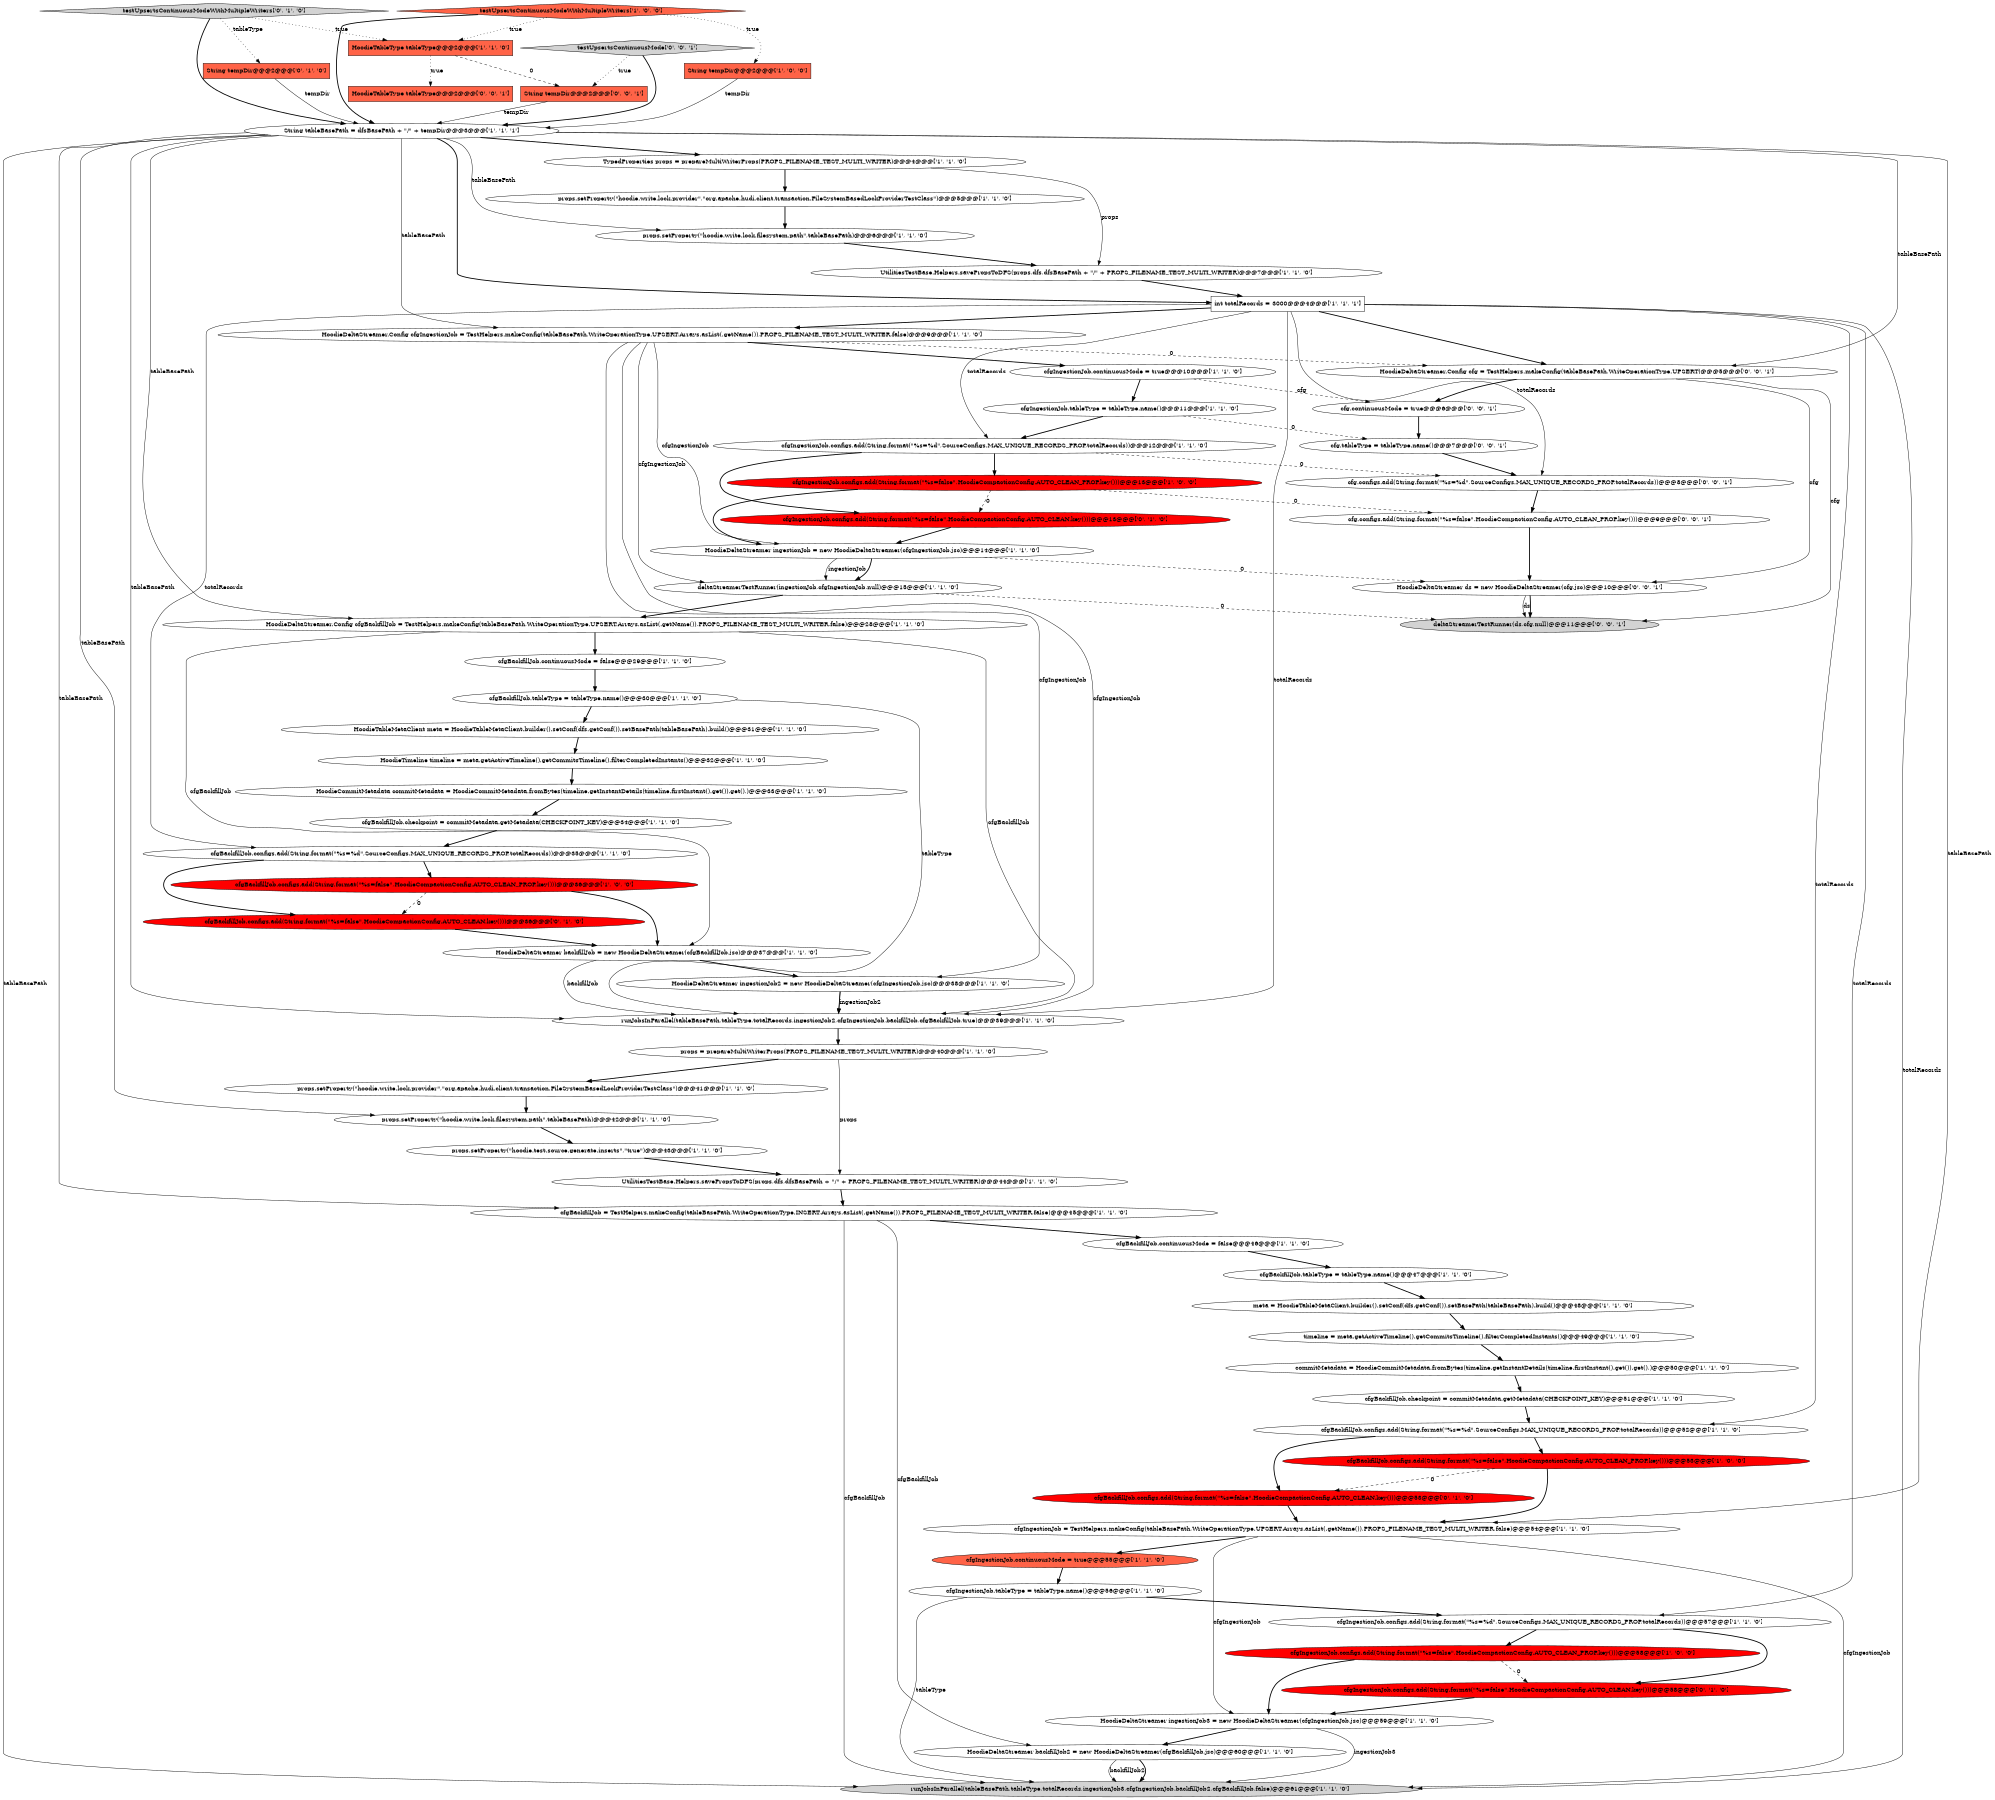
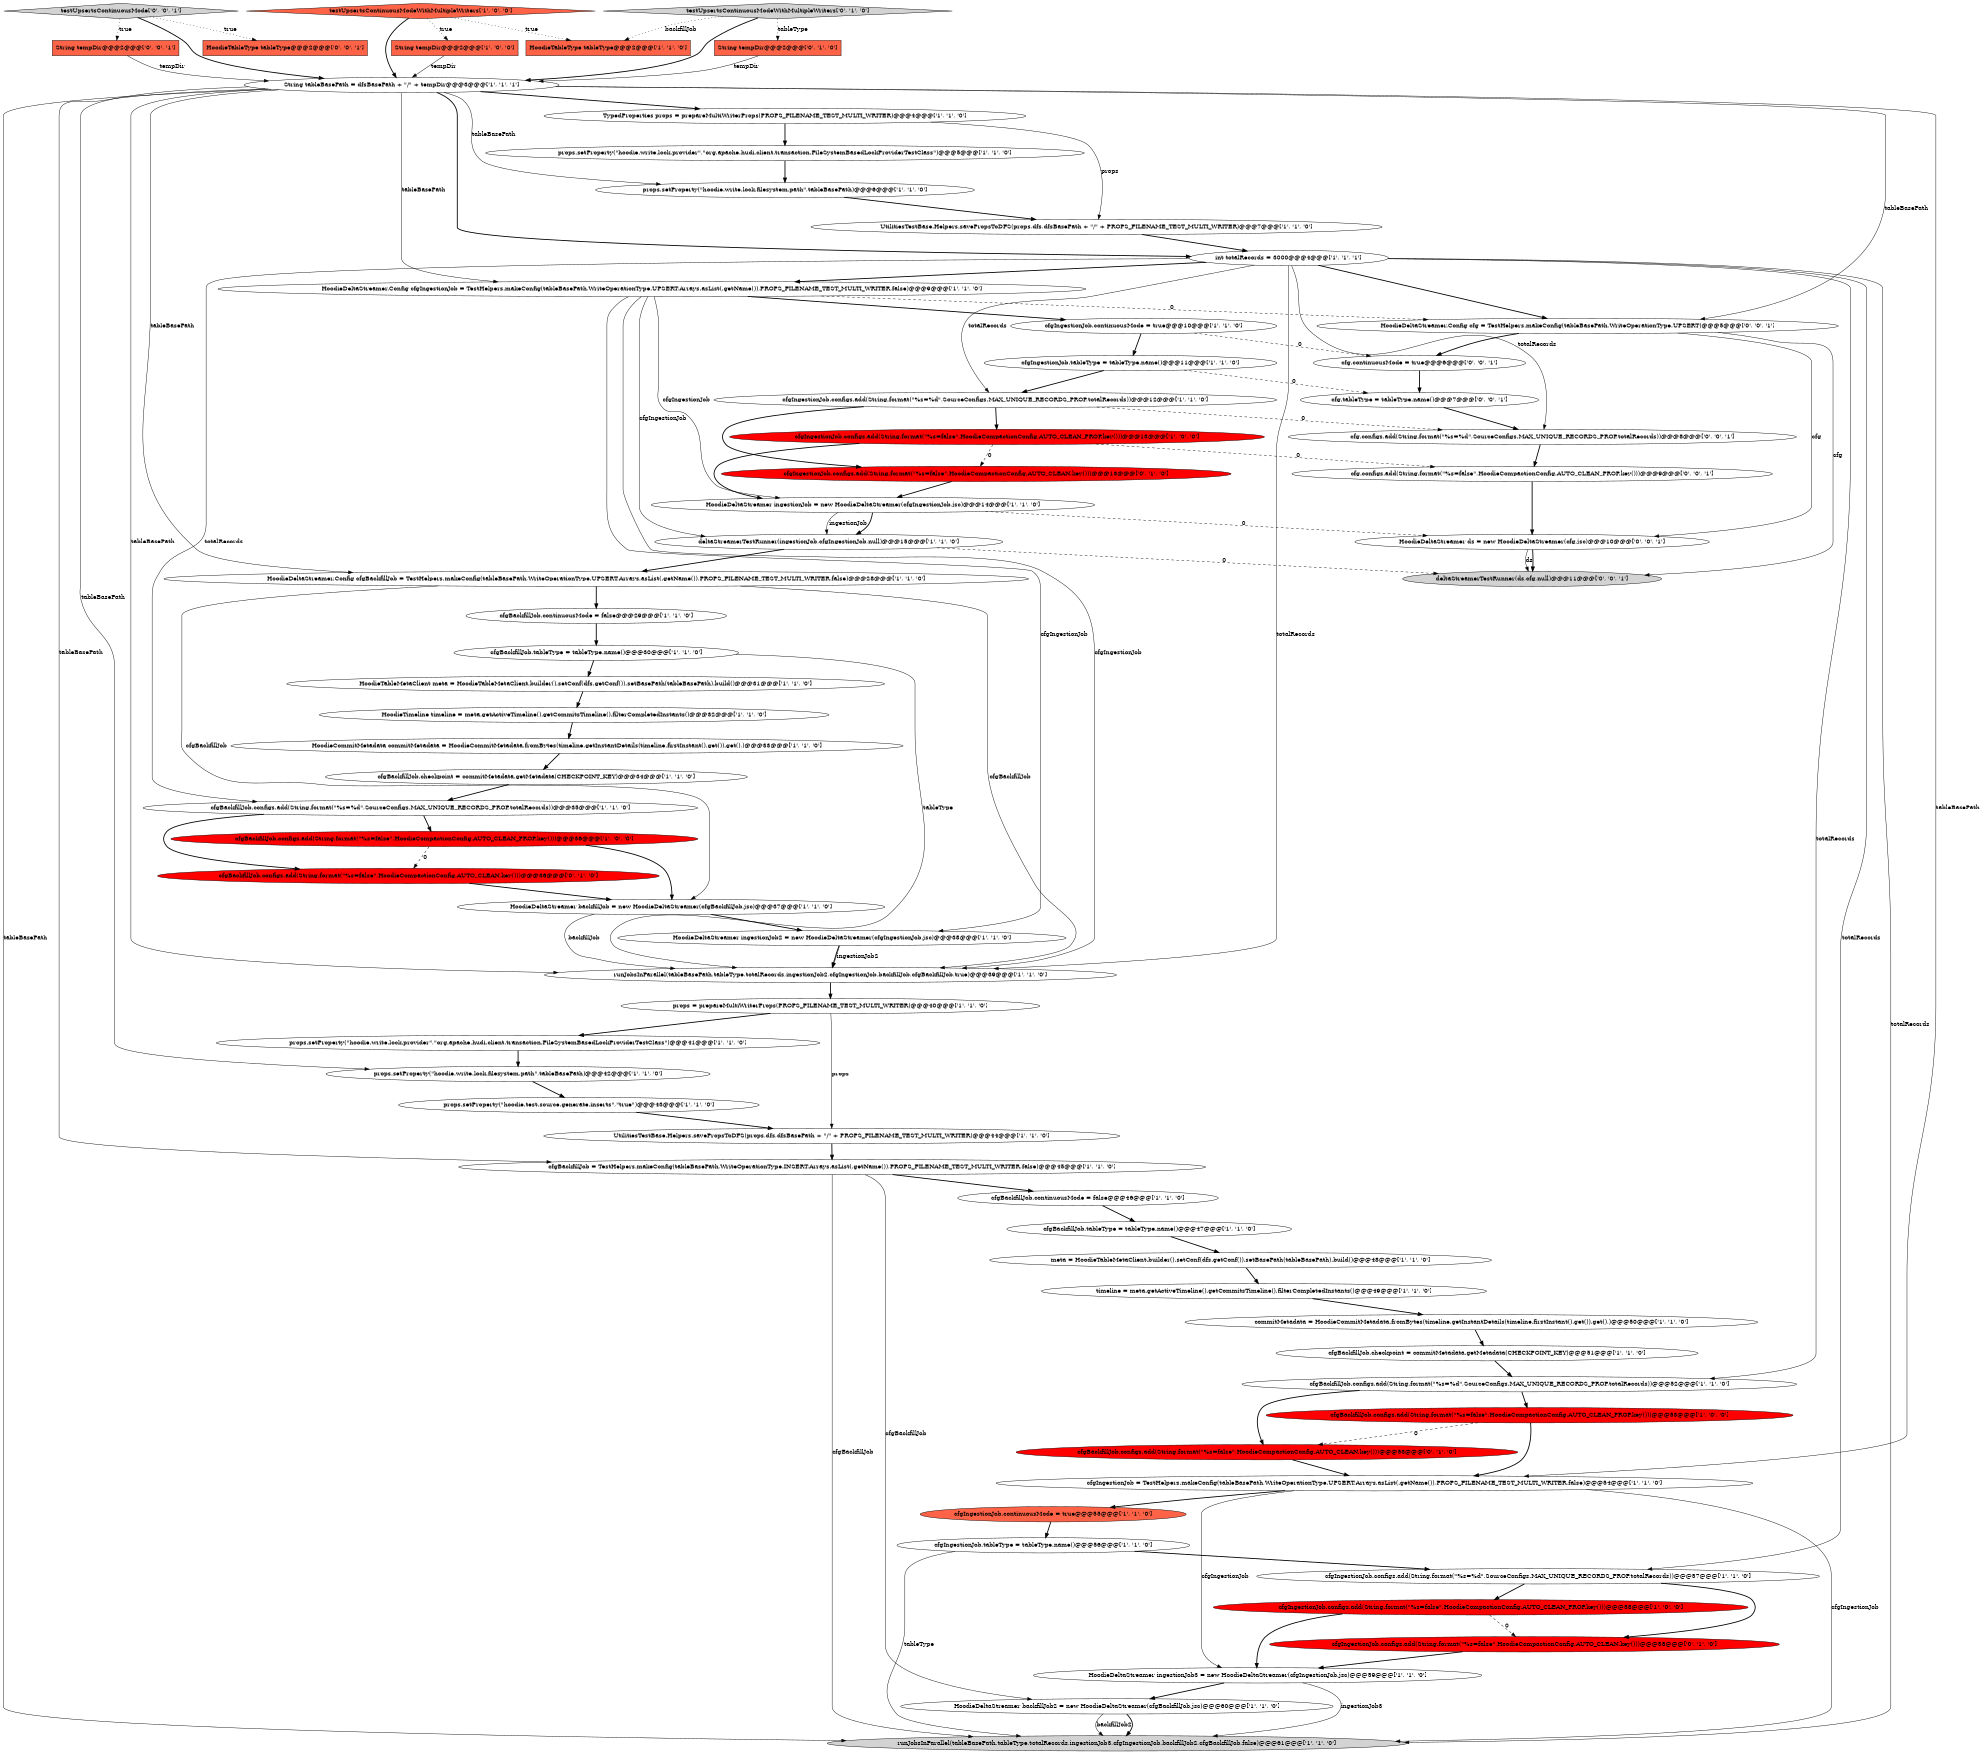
edge "testUpsertsContinuousModeWithMultipleWriters['0', '1', '0']" -> "HoodieTableType tableType@@@2@@@['1', '1', '0']": label "true" -> "backfillJob"
edge "HoodieTableType tableType@@@2@@@['1', '1', '0']" -> "HoodieTableType tableType@@@2@@@['0', '0', '1']": now "testUpsertsContinuousMode['0', '0', '1']" -> "HoodieTableType tableType@@@2@@@['0', '0', '1']"
edge "HoodieTableType tableType@@@2@@@['1', '1', '0']" -> "String tempDir@@@2@@@['0', '0', '1']": removed, label "0"
node "int totalRecords = 3000@@@4@@@['1', '1', '1']": shape box -> ellipse
edge "cfgIngestionJob.continuousMode = true@@@10@@@['1', '1', '0']" -> "cfg.continuousMode = true@@@6@@@['0', '0', '1']": label "cfg" -> "0"
